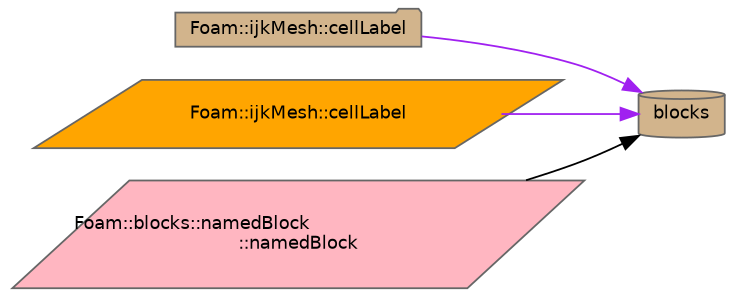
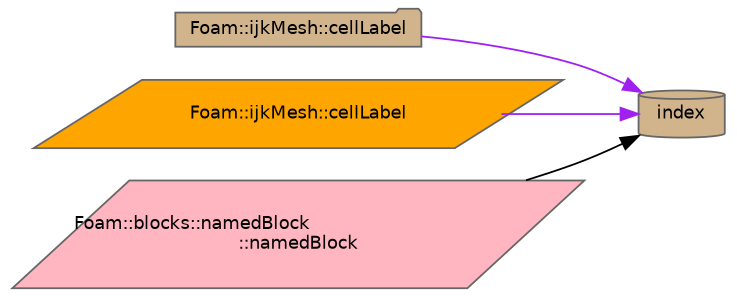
node "blocks": label "blocks" -> "index"
